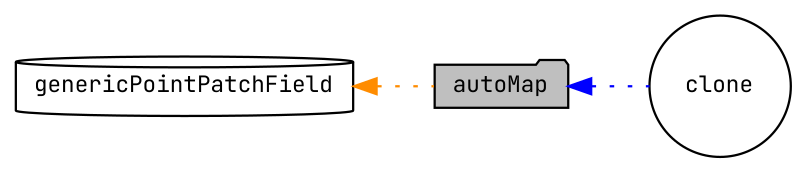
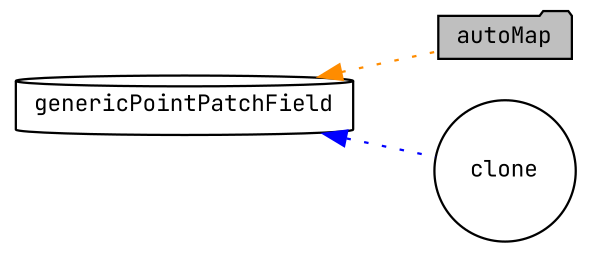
edge "clone" -> "autoMap": now "clone" -> "genericPointPatchField"
